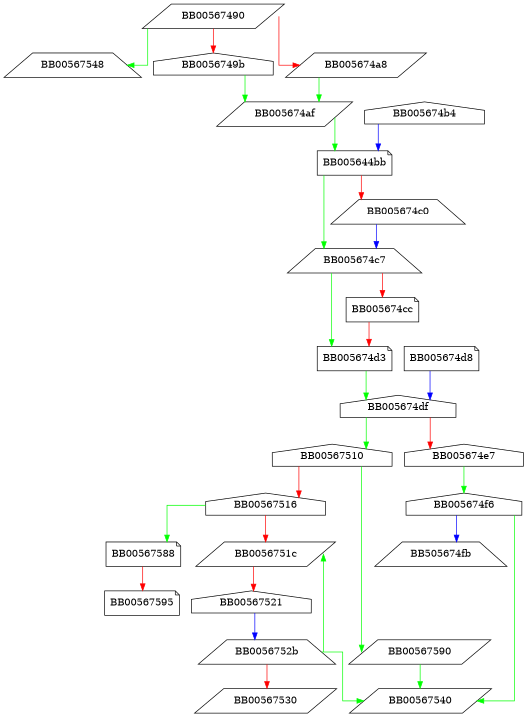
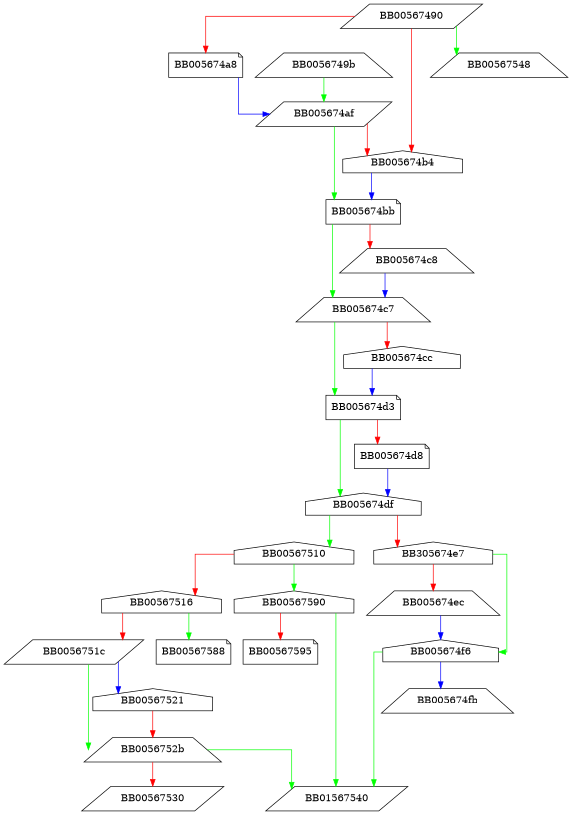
edge "BB00567490" -> "BB0056749b": now "BB00567490" -> "BB005674b4"
node "BB0056749b": shape house -> trapezium
node "BB005674a8": shape parallelogram -> note
edge "BB005674a8" -> "BB005674af": color green -> blue
edge "BB005674af" -> "BB005674b4": added
node "BB005644bb": label "BB005644bb" -> "BB005674bb"
node "BB005674c0": label "BB005674c0" -> "BB005674c8"
node "BB005674cc": shape note -> house
edge "BB005674cc" -> "BB005674d3": color red -> blue
edge "BB005674d3" -> "BB005674d8": added
node "BB005674e7": label "BB005674e7" -> "BB305674e7"
node "BB505674fb": label "BB505674fb" -> "BB005674fb"
edge "BB00567588" -> "BB00567595": now "BB00567590" -> "BB00567595"
edge "BB0056751c" -> "BB00567521": color red -> blue
node "BB005674ec": added
edge "BB0056752b" -> "BB0056751c": reversed
edge "BB00567521" -> "BB0056752b": color blue -> red
node "BB00567590": shape parallelogram -> house
node "BB00567540": label "BB00567540" -> "BB01567540"
